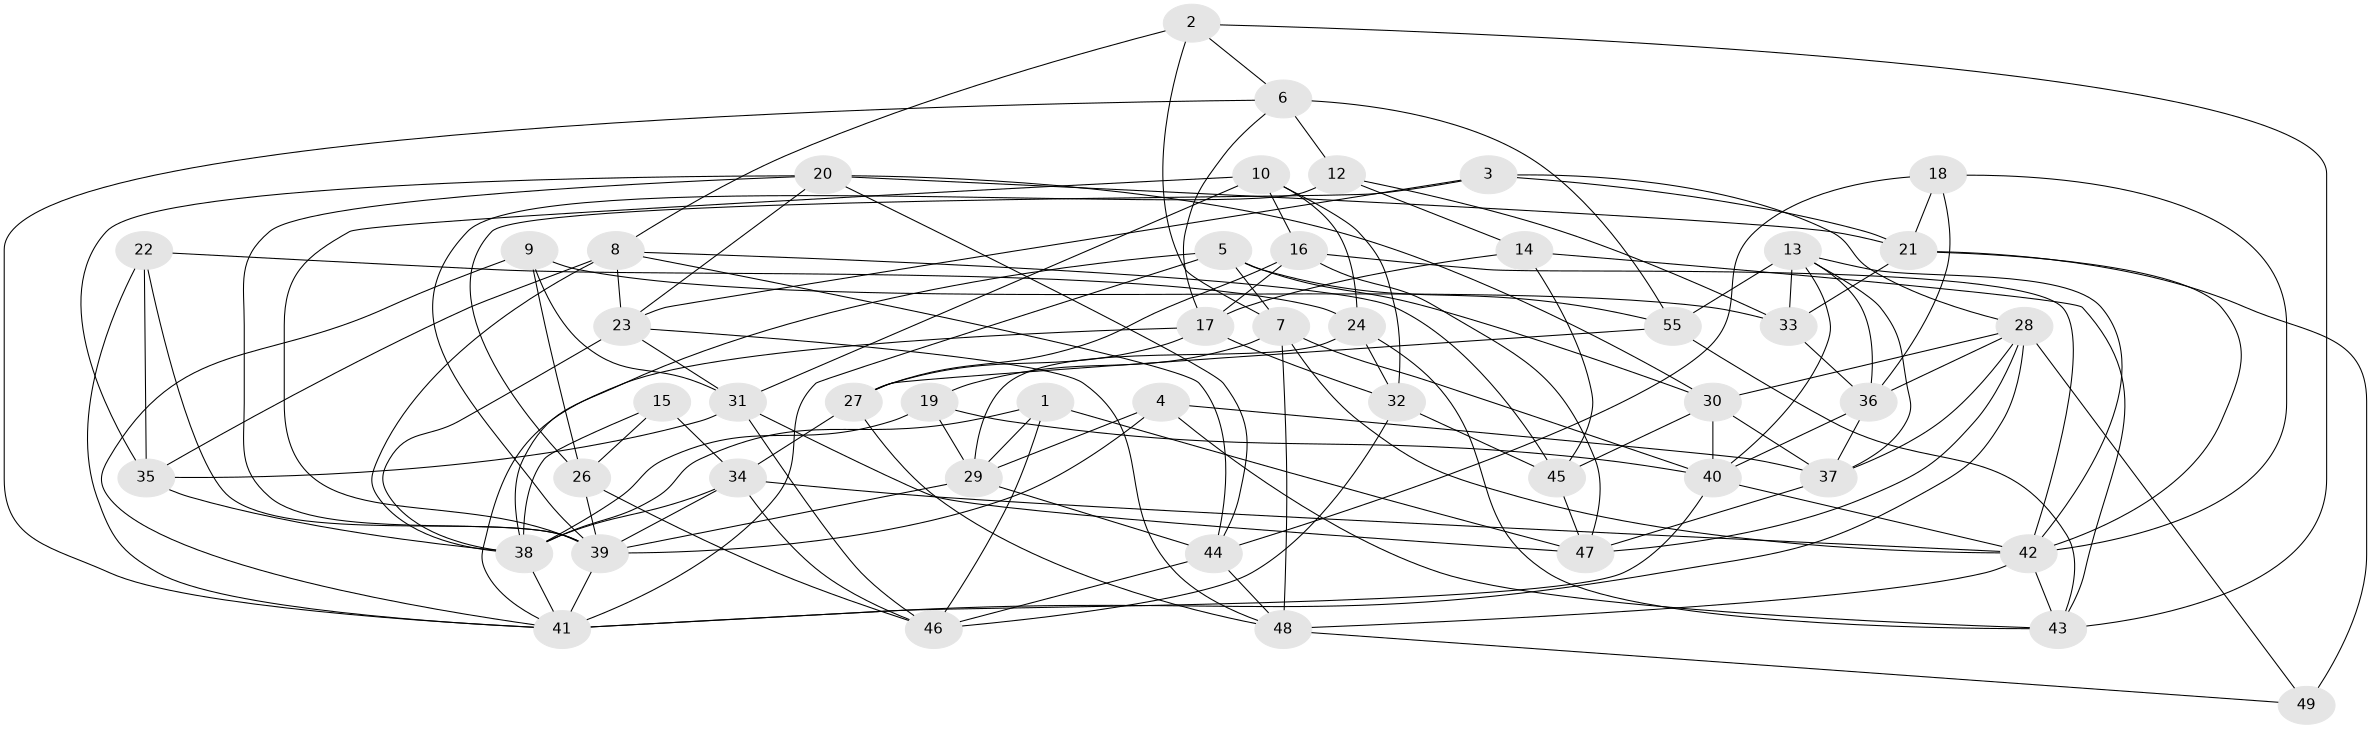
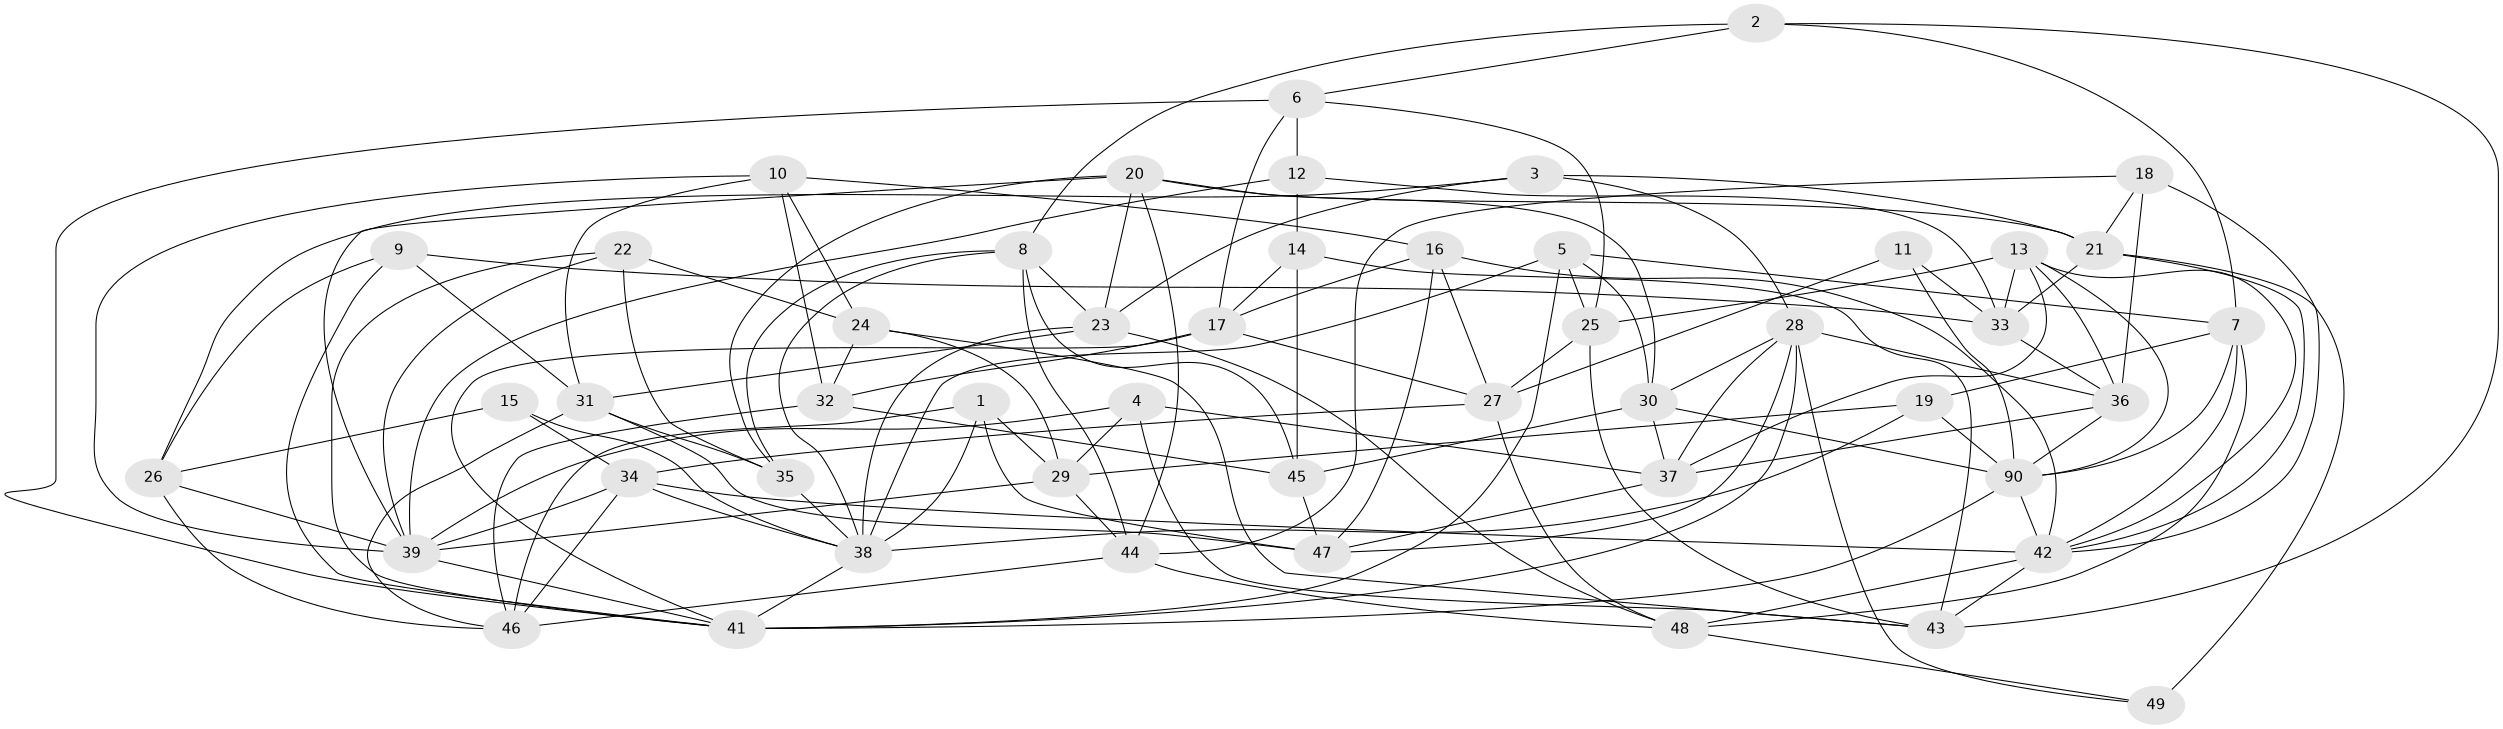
node "11": added
node "55": label "55" -> "25"
node "40": label "40" -> "90"
